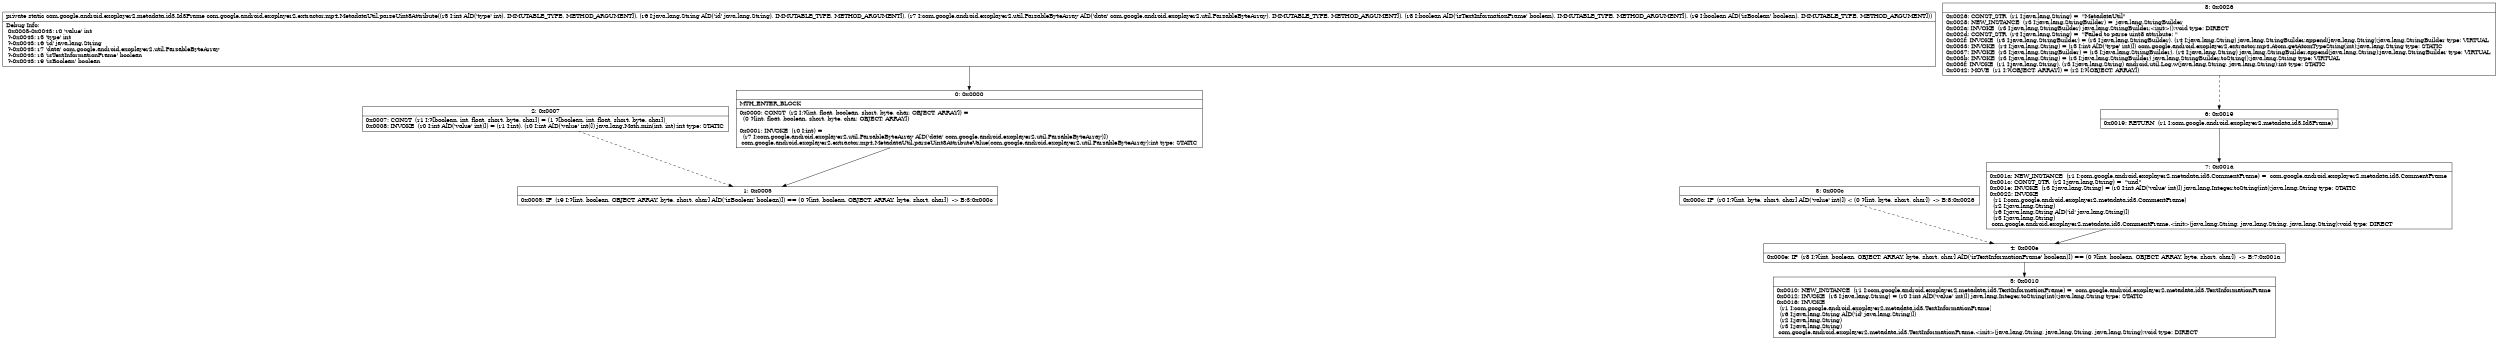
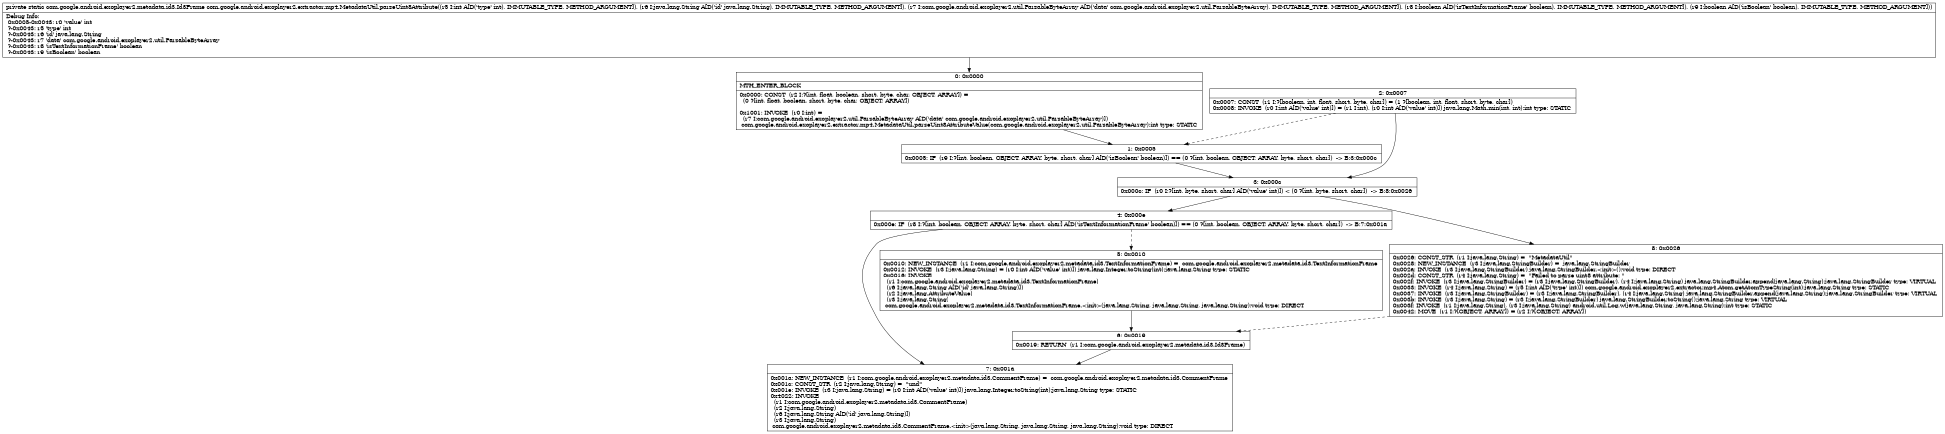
node "0: 0x0000": text "0x0001: INVOKE  (r0 I:int) =" -> "0x1001: INVOKE  (r0 I:int) ="
edge "2: 0x0007" -> "3: 0x000c": added
edge "1: 0x0005" -> "3: 0x000c": added
node "7: 0x001a": text "0x0022: INVOKE" -> "0x4022: INVOKE"
edge "3: 0x000c" -> "8: 0x0026": added
edge "3: 0x000c" -> "4: 0x000e": style dashed -> solid
edge "7: 0x001a" -> "4: 0x000e": reversed
edge "4: 0x000e" -> "5: 0x0010": style solid -> dashed
edge "5: 0x0010" -> "6: 0x0019": added
node "5: 0x0010": text "(r2 I:java.lang.String)" -> "(r2 I:java.lang.AttributeValue)"
